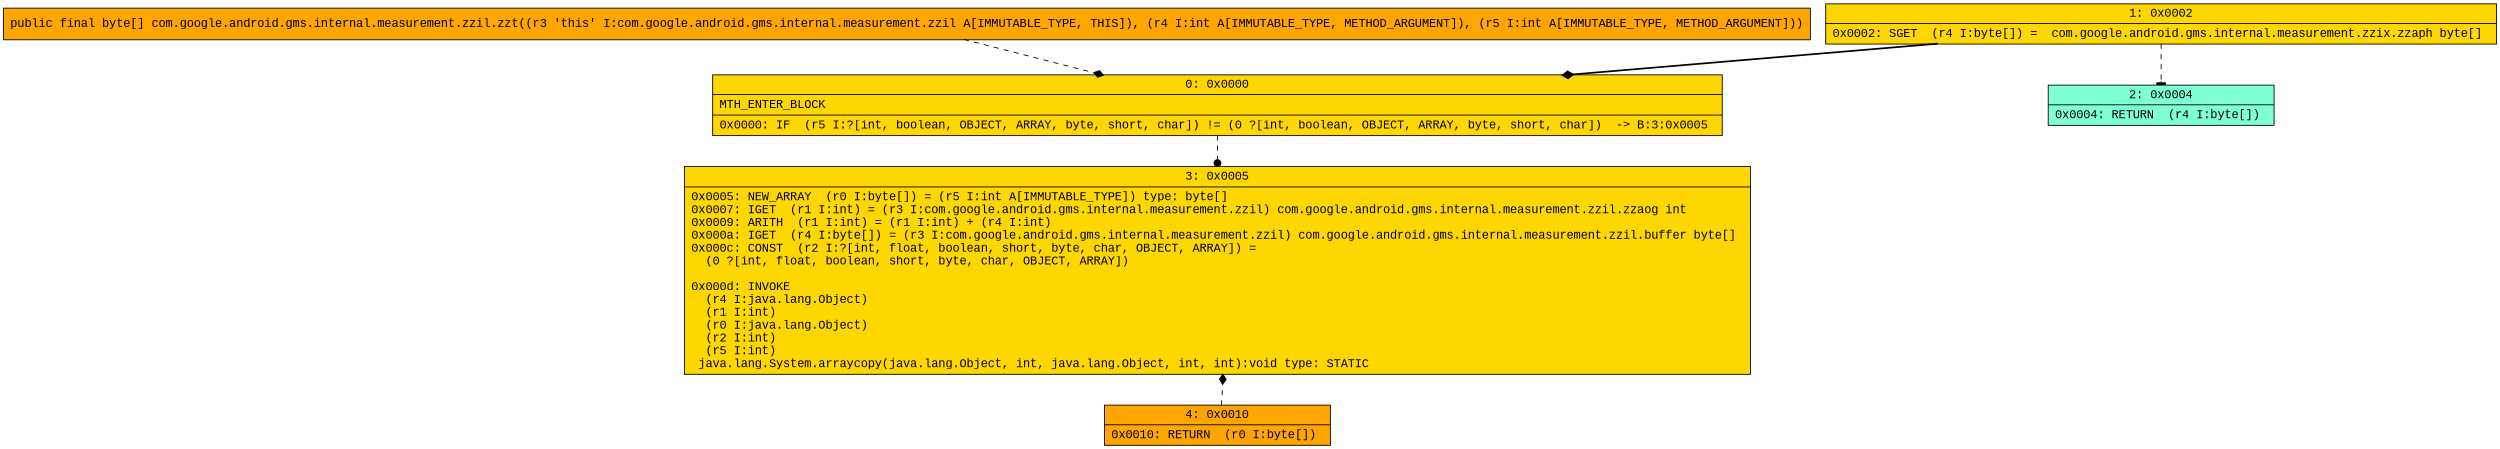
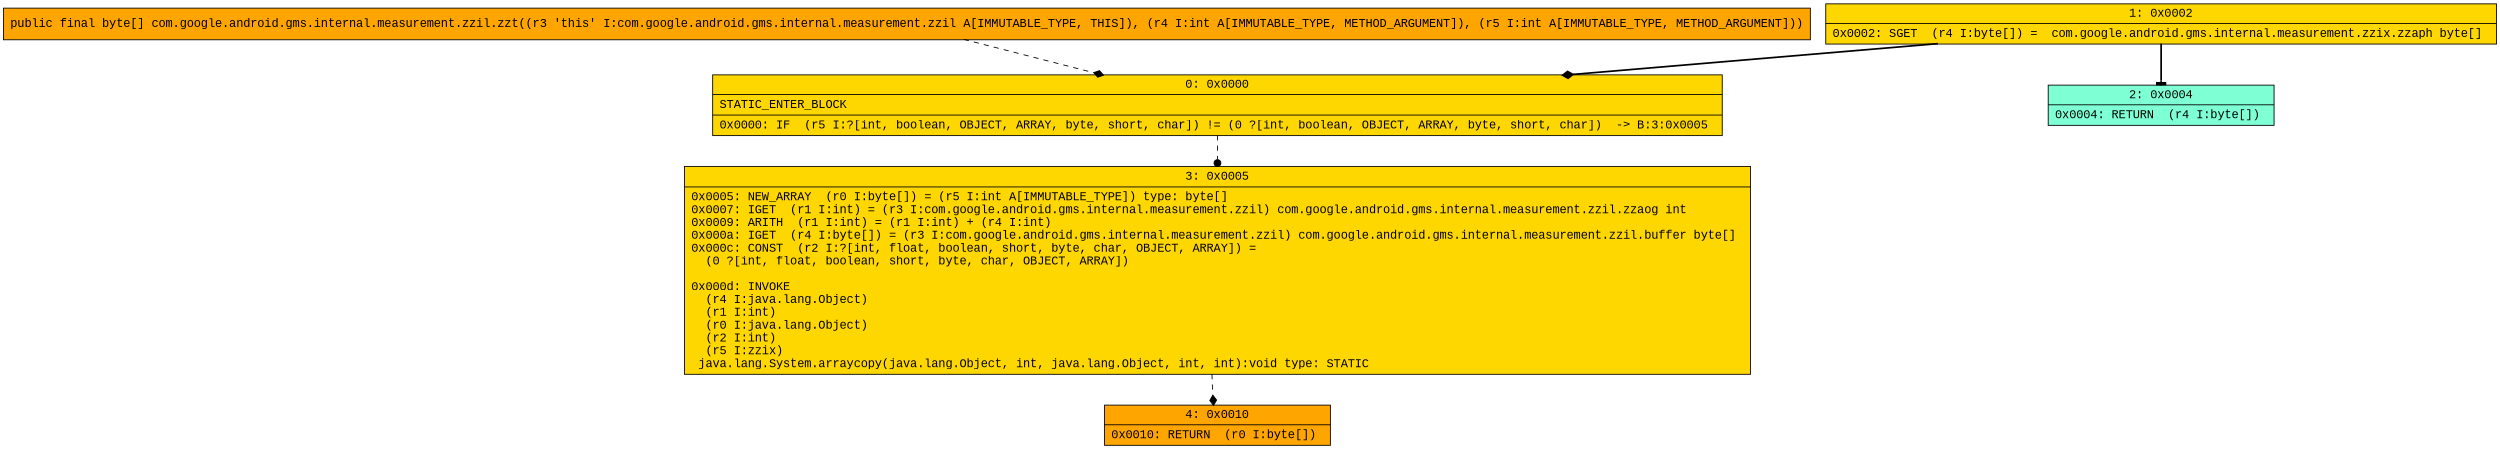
edge "1: 0x0002" -> "2: 0x0004": style dashed -> bold
node "0: 0x0000": text "MTH_ENTER_BLOCK" -> "STATIC_ENTER_BLOCK"
node "3: 0x0005": text "(r5 I:int)" -> "(r5 I:zzix)"
edge "4: 0x0010" -> "3: 0x0005": reversed
